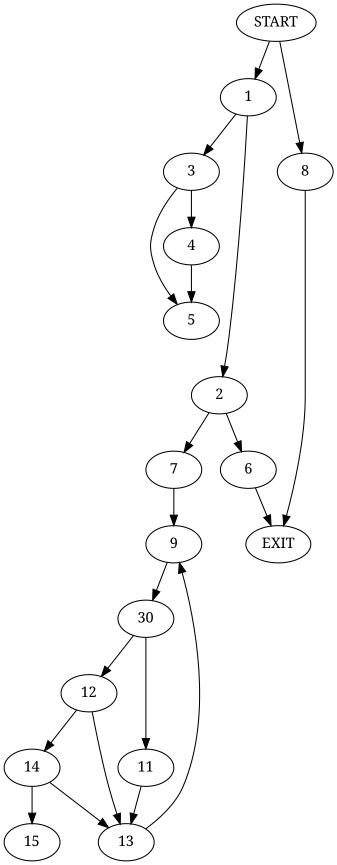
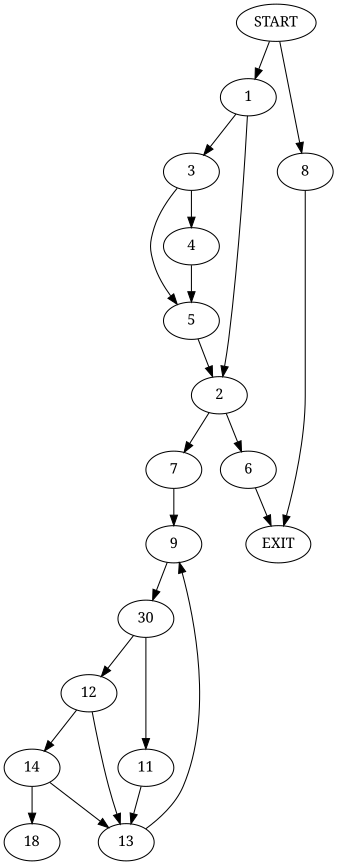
edge "5" -> "2": added
node "15": label "15" -> "18"
